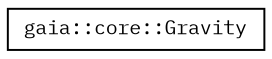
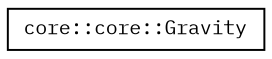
node "gaia::core::Gravity": label "gaia::core::Gravity" -> "core::core::Gravity"
